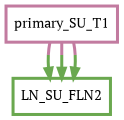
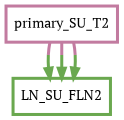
node "primary_SU_T1": label "primary_SU_T1" -> "primary_SU_T2"
